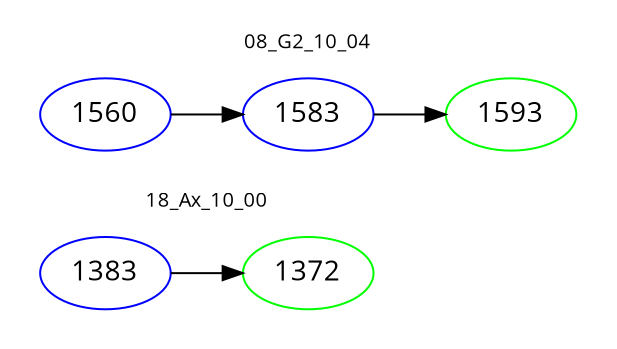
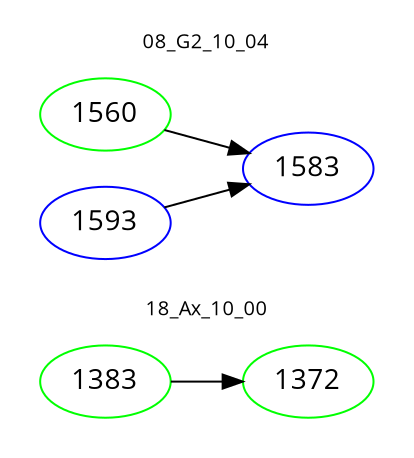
node "1560": color blue -> green
edge "1583" -> "1593": reversed
node "1593": color green -> blue
node "1383": color blue -> green
